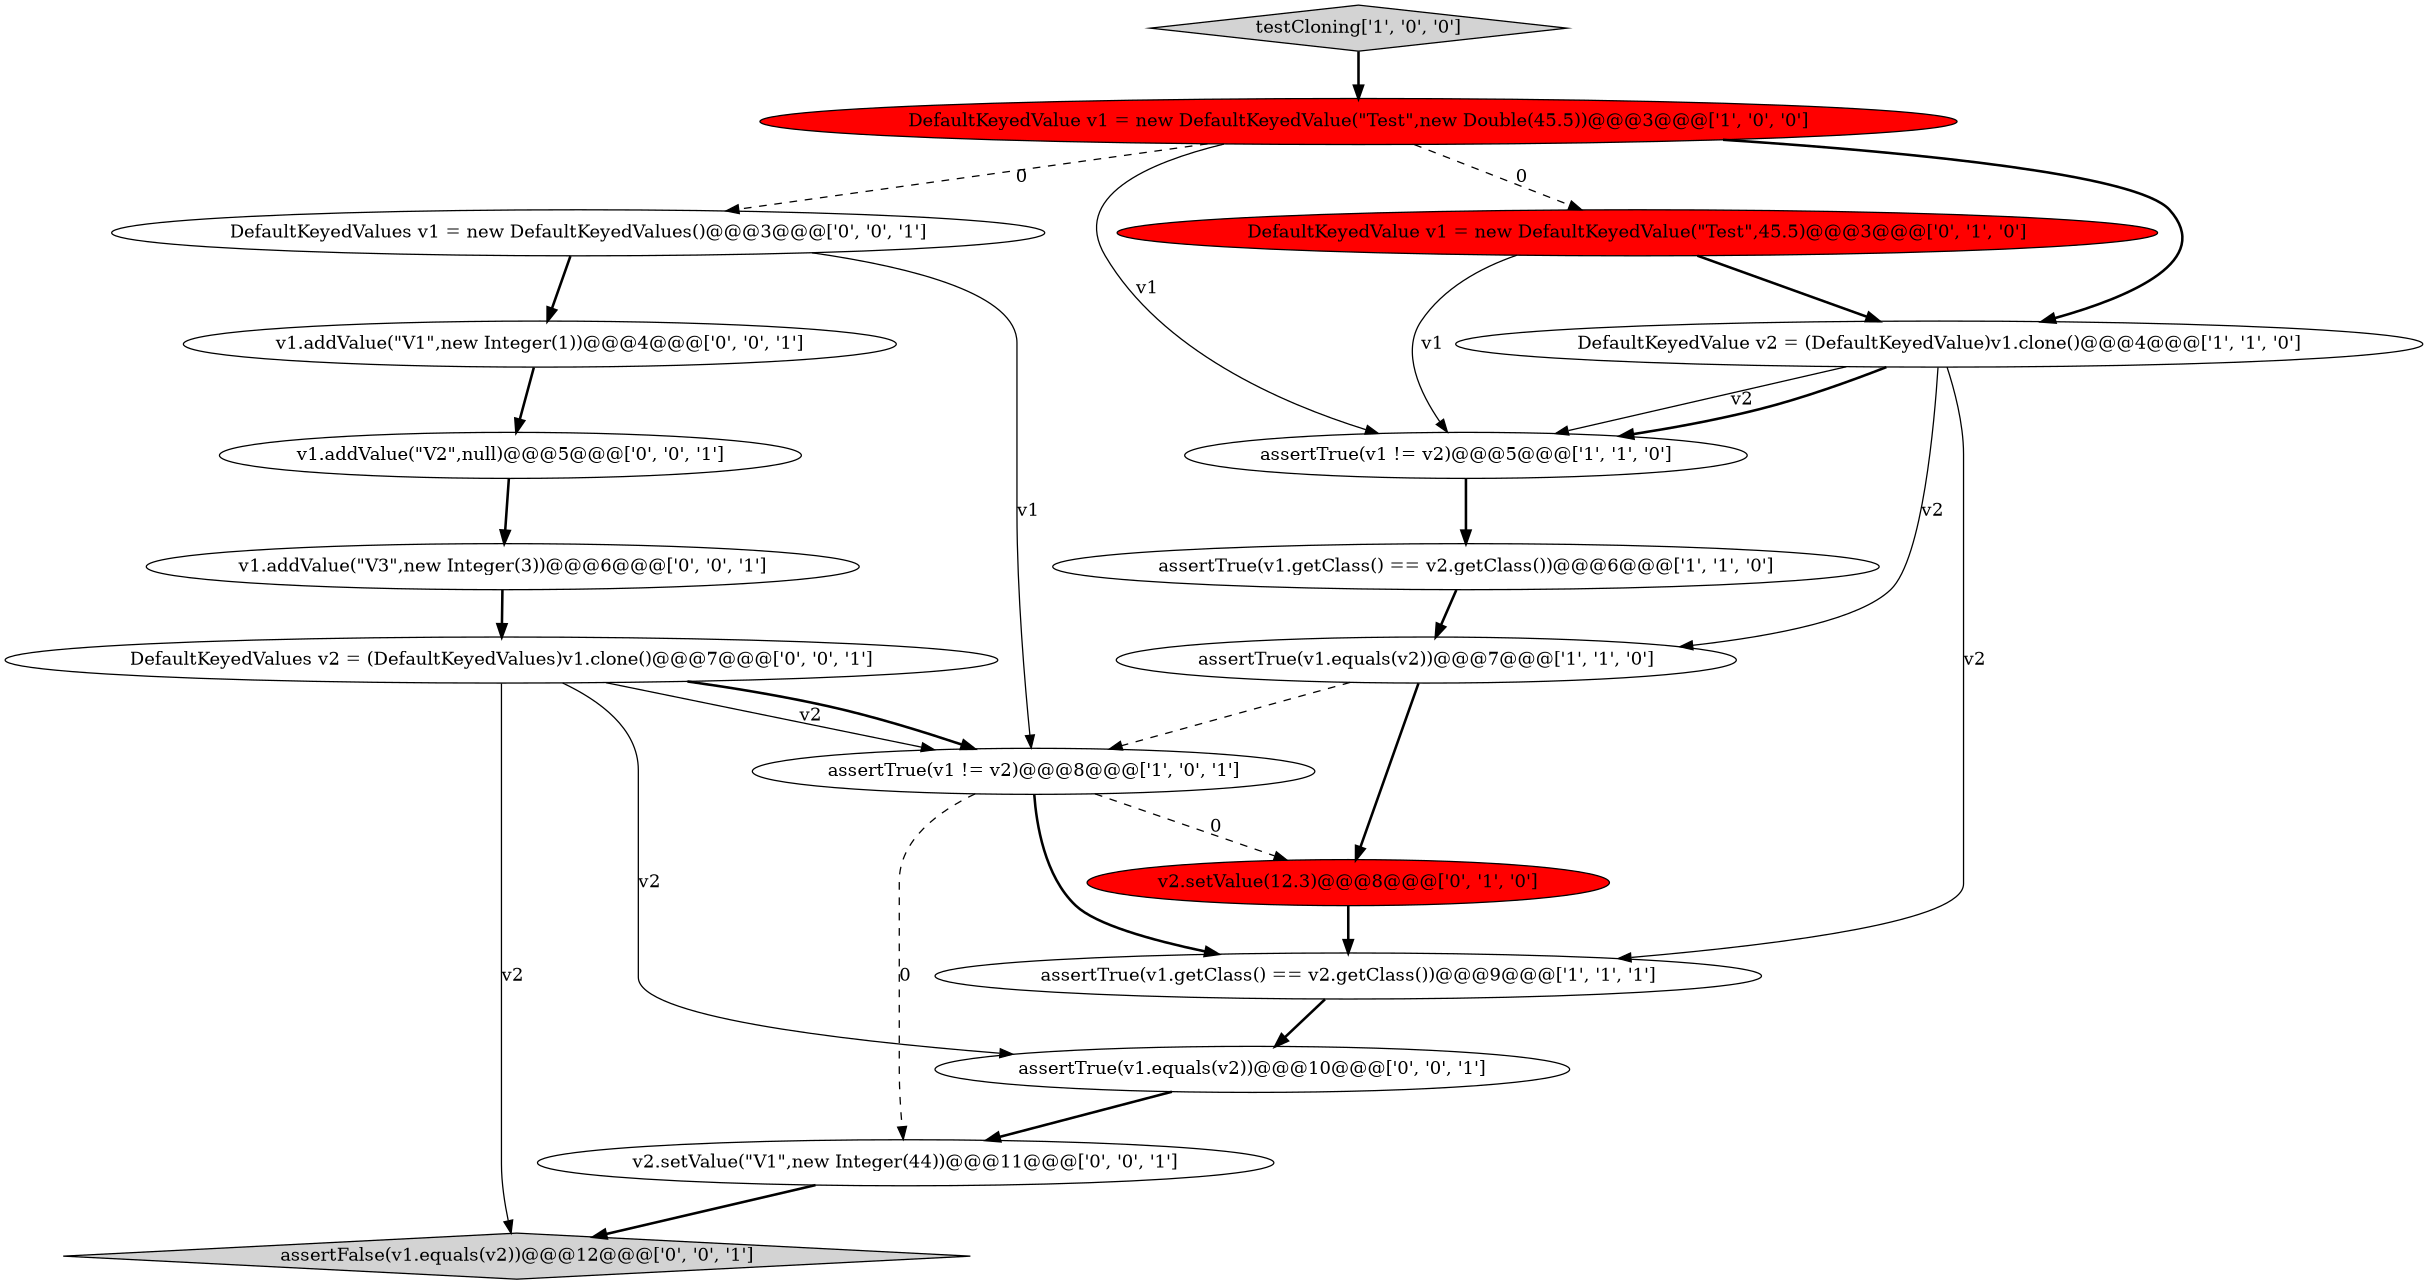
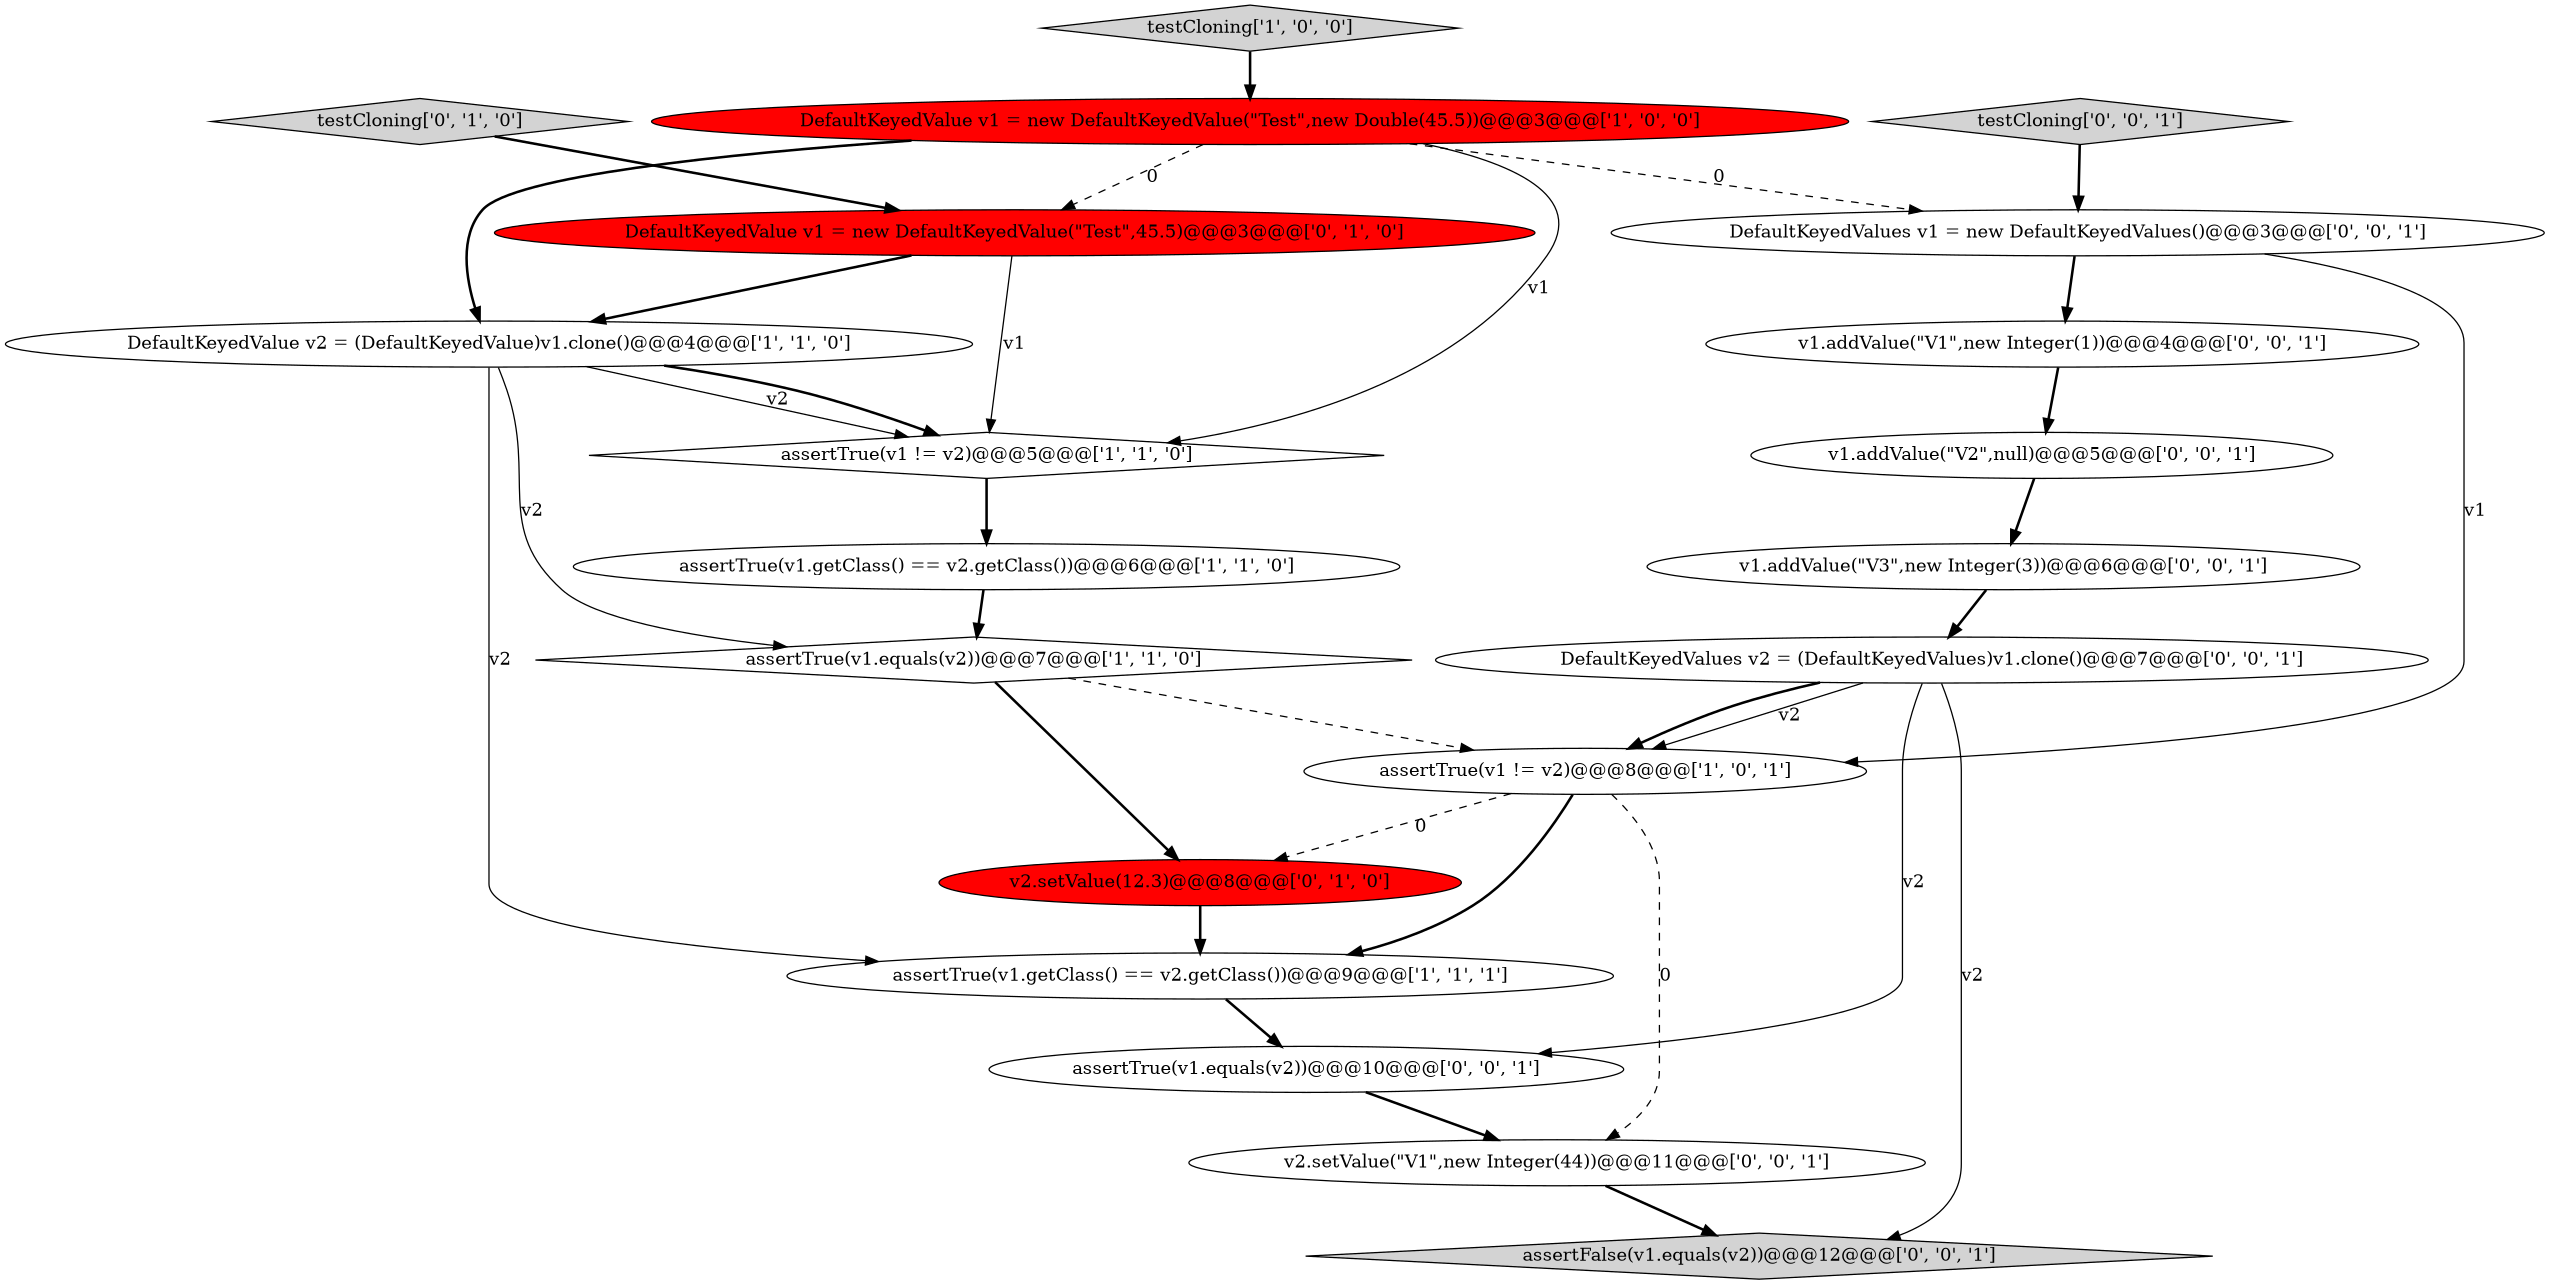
node "testCloning['0', '1', '0']": added
node "testCloning['0', '0', '1']": added
node "assertTrue(v1 != v2)@@@5@@@['1', '1', '0']": shape ellipse -> diamond
node "assertTrue(v1.equals(v2))@@@7@@@['1', '1', '0']": shape ellipse -> diamond
